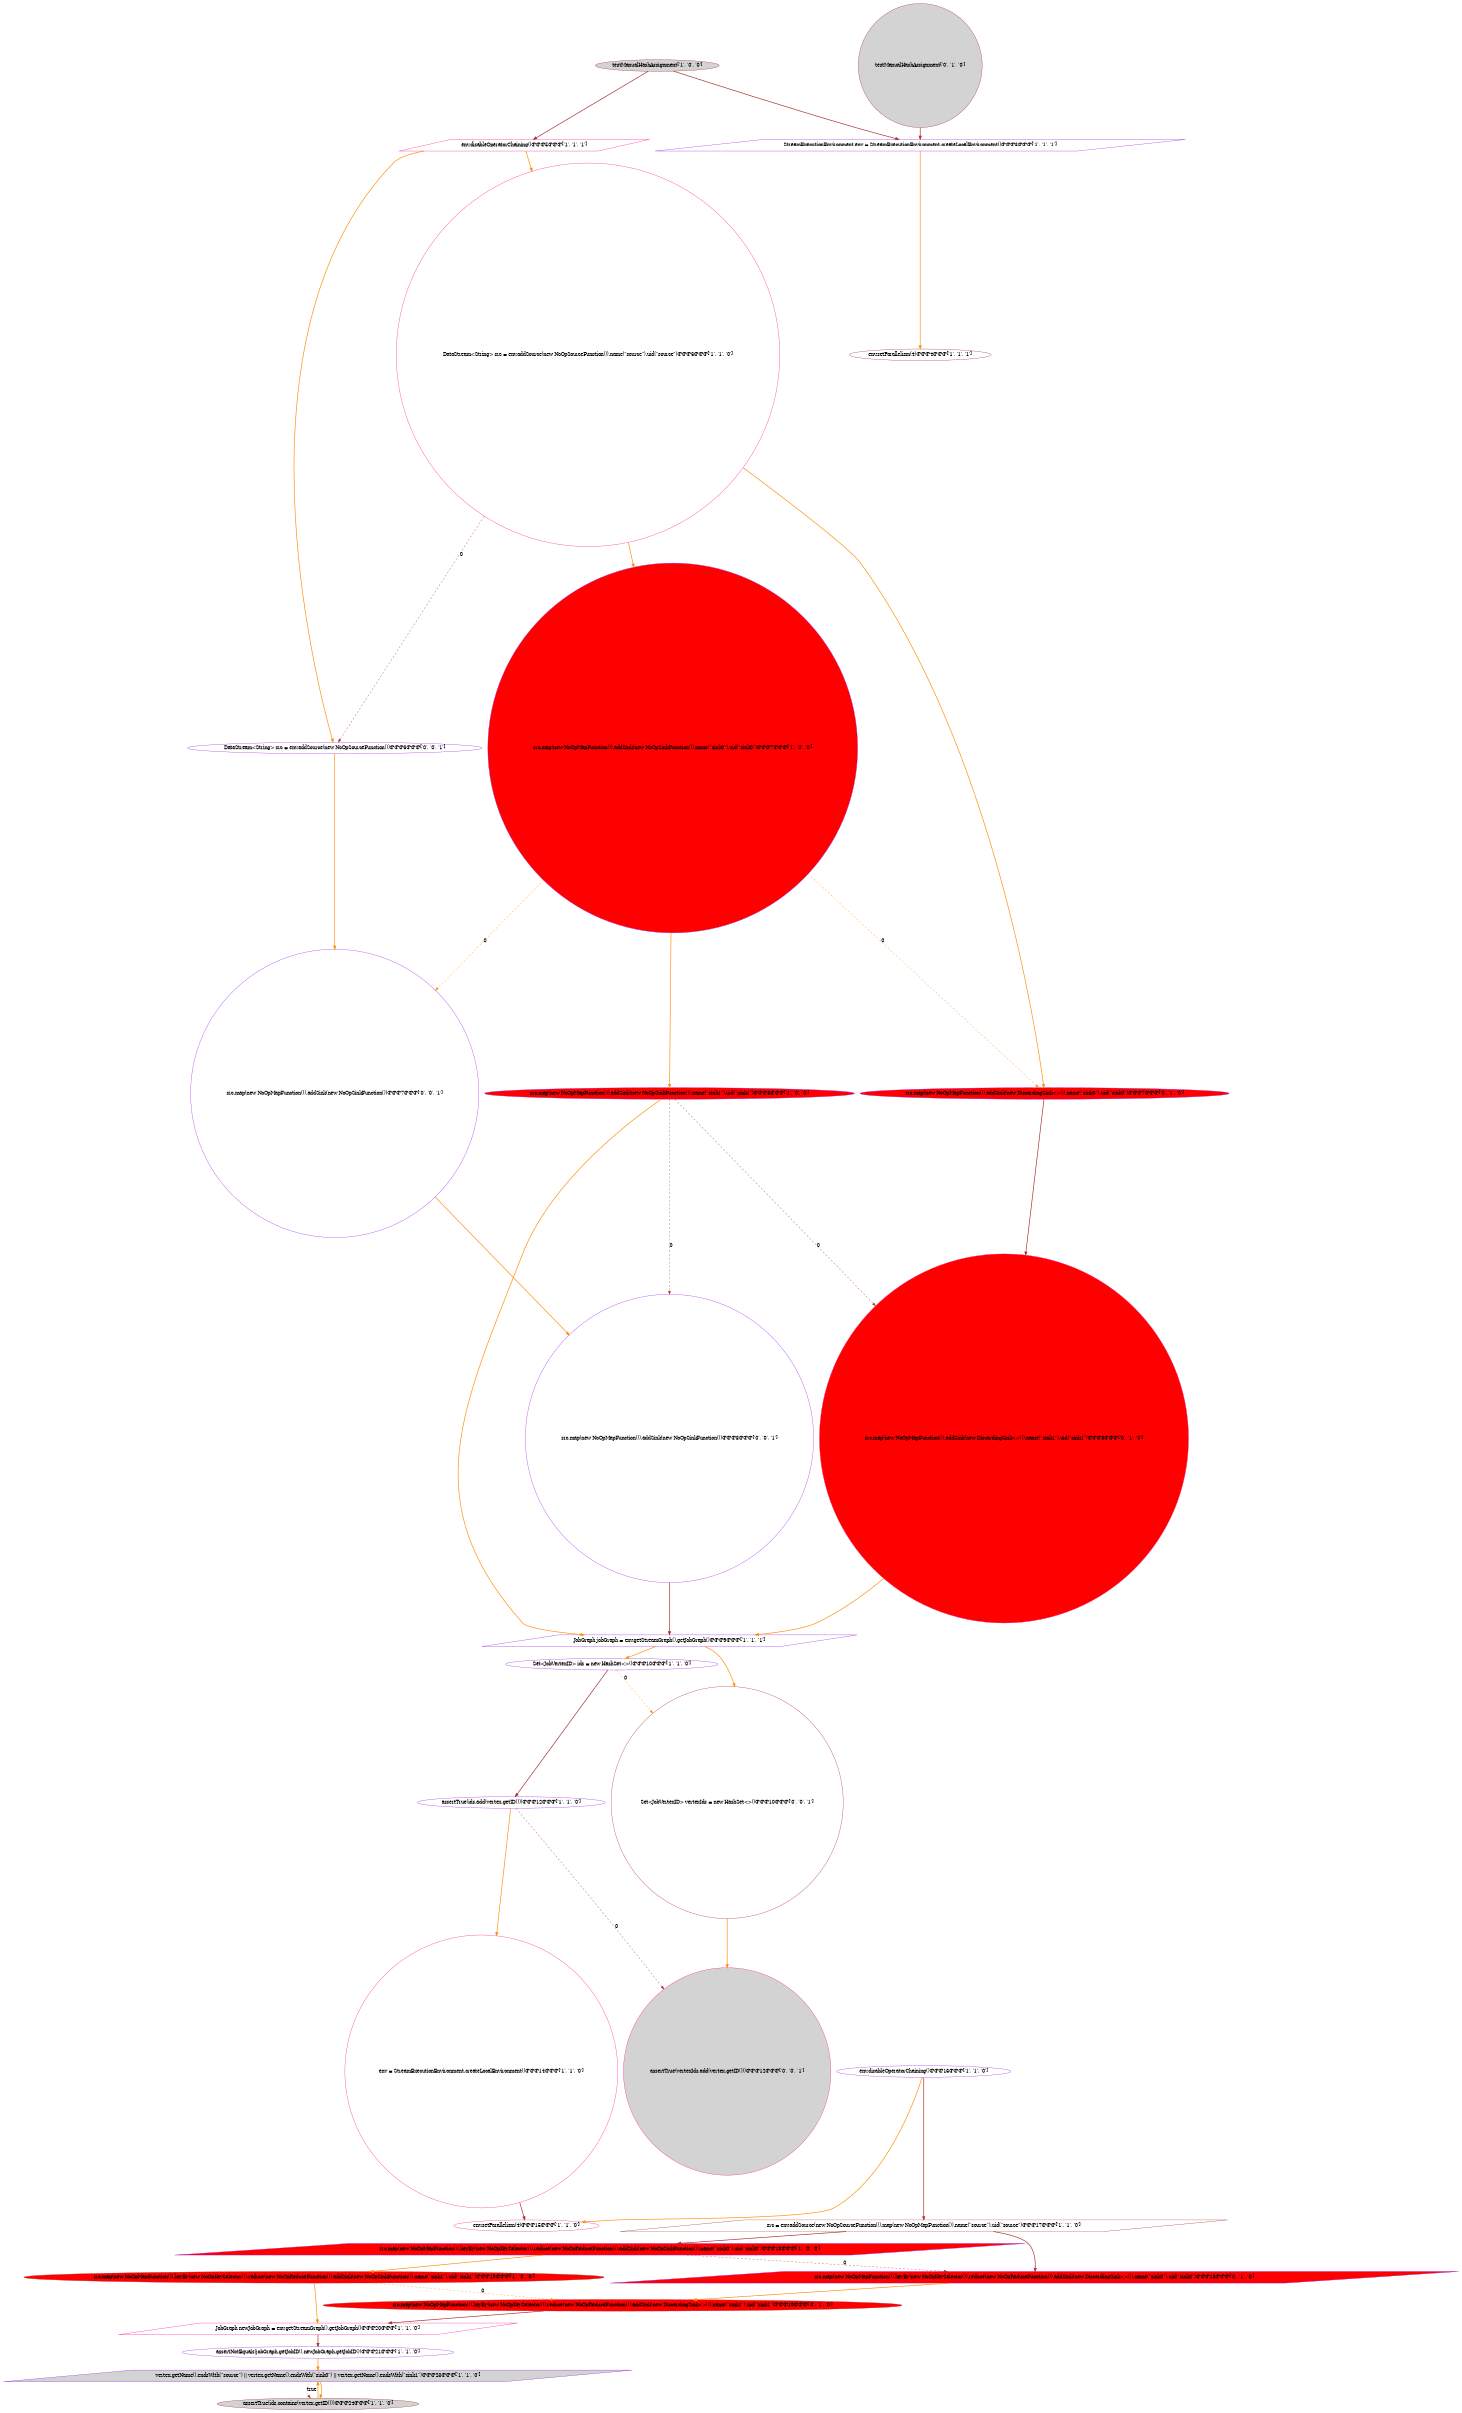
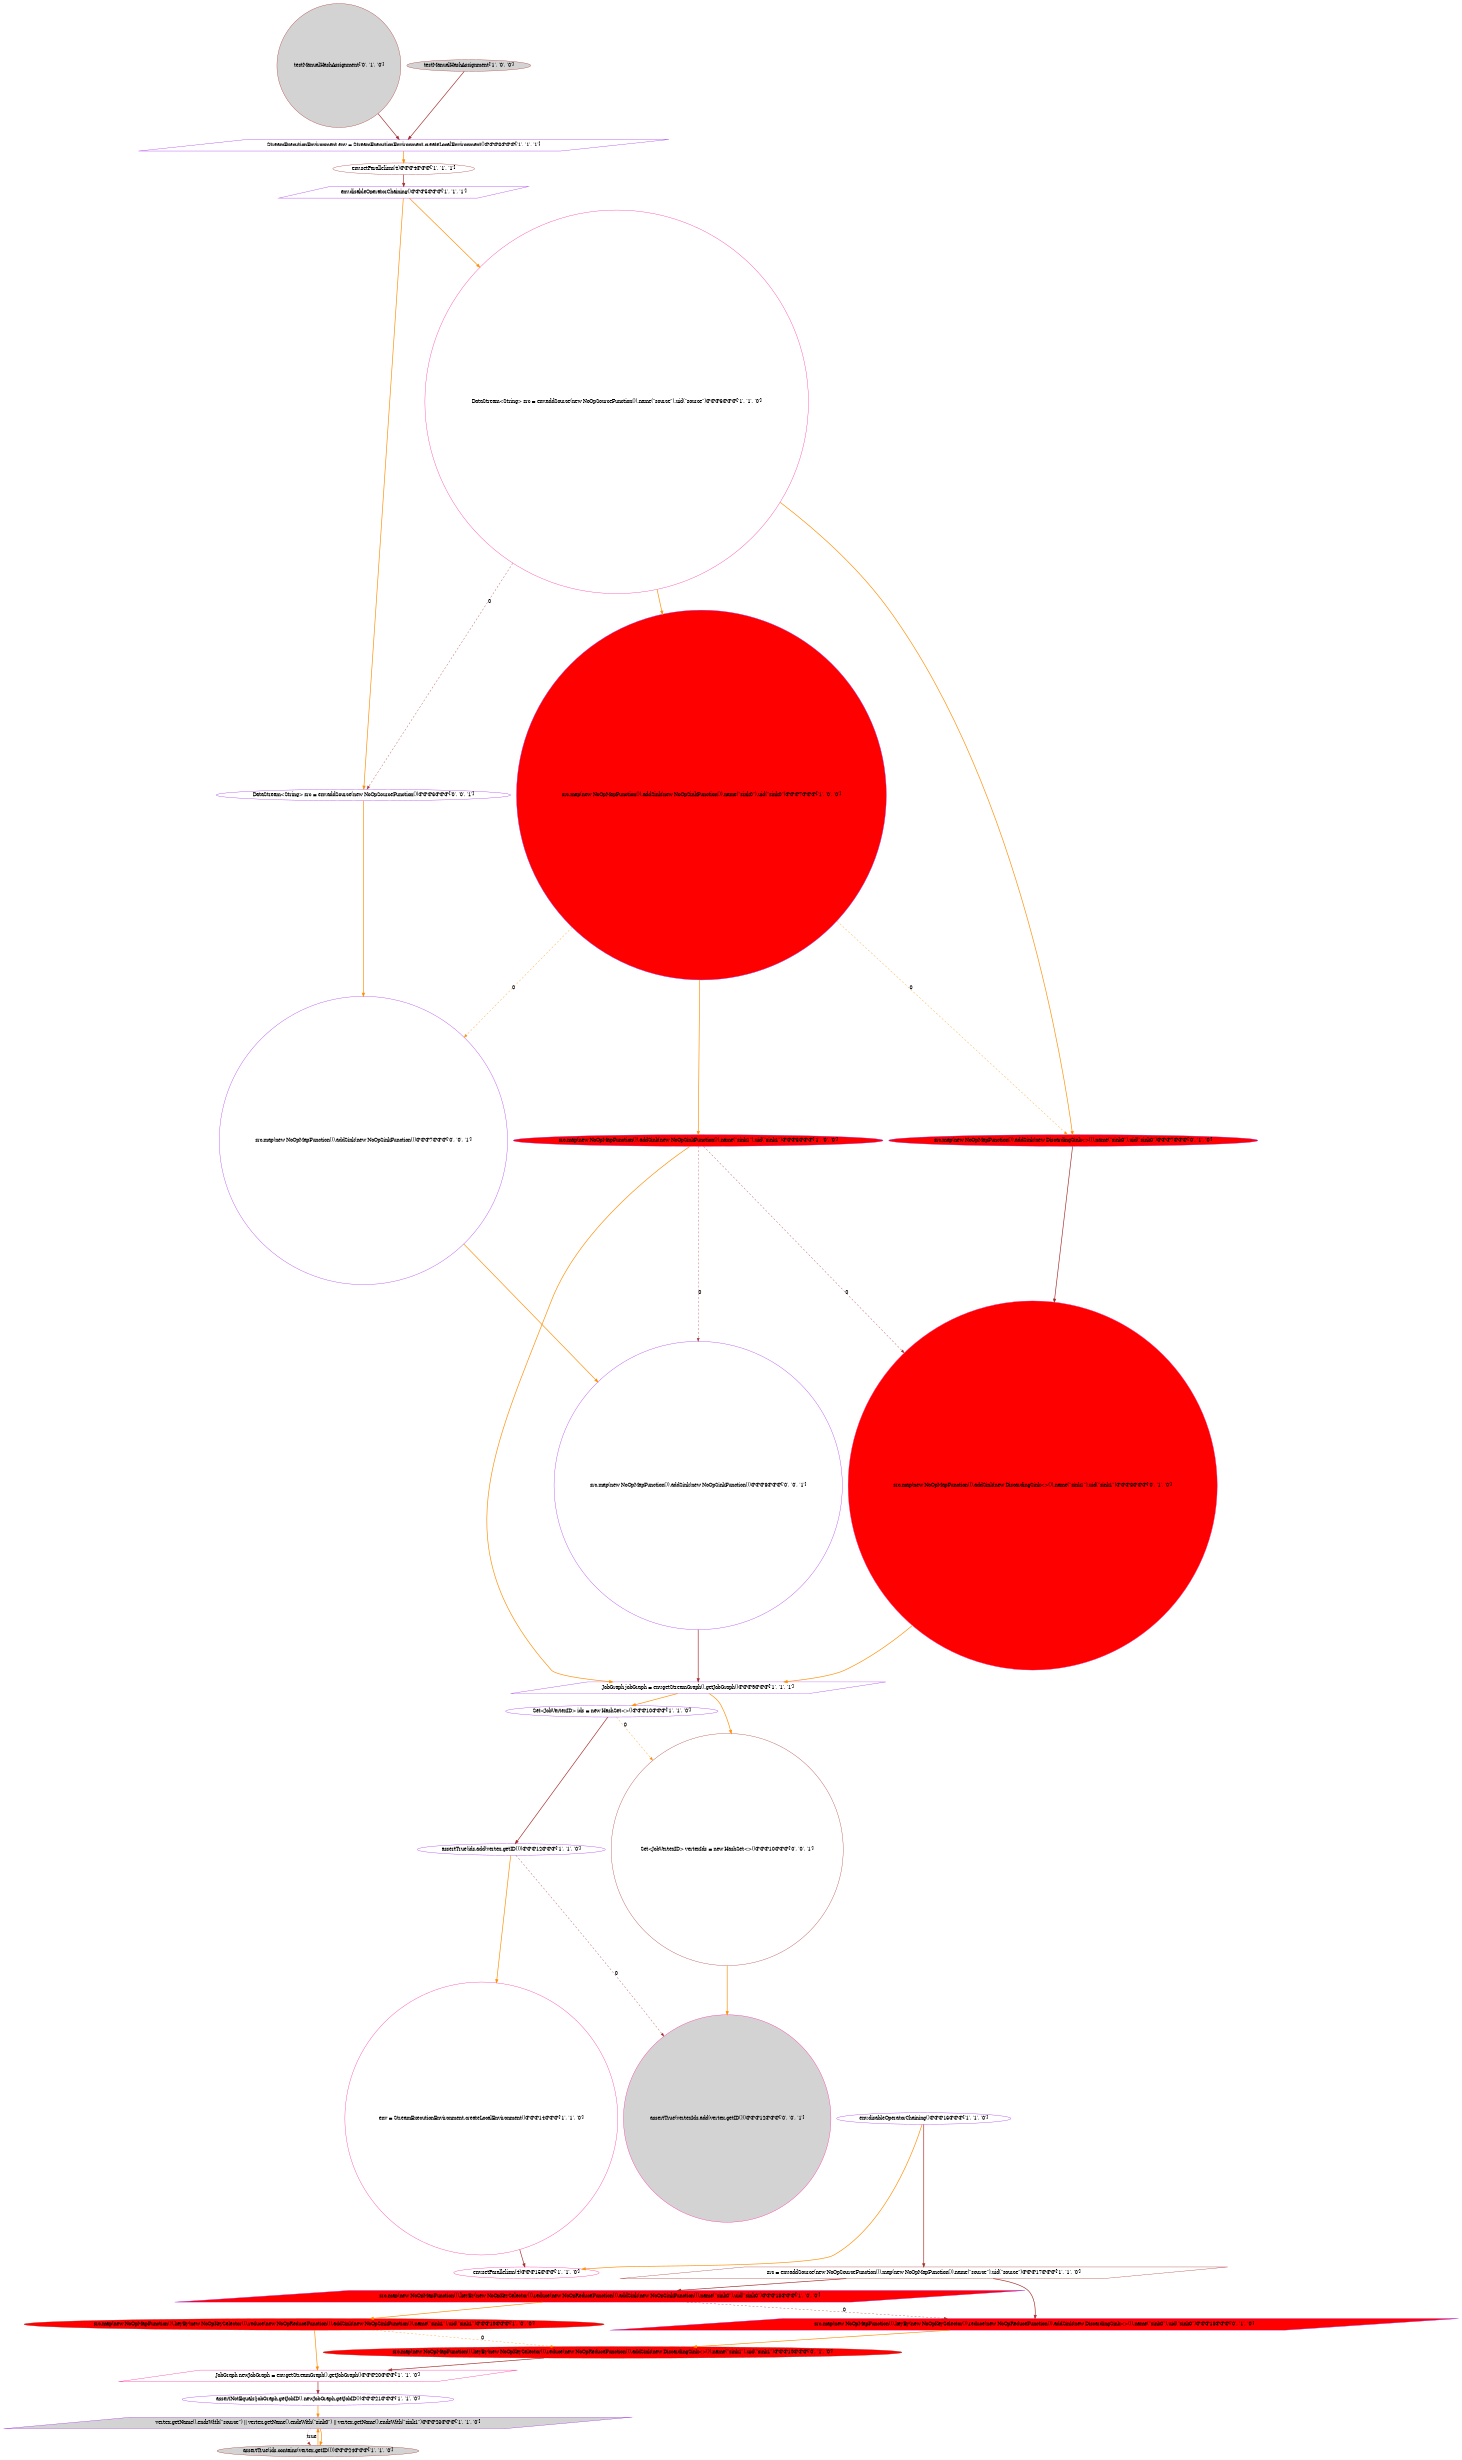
edge "testManualHashAssignment['1', '0', '0']" -> "env.disableOperatorChaining()@@@5@@@['1', '1', '1']": now "env.setParallelism(4)@@@4@@@['1', '1', '1']" -> "env.disableOperatorChaining()@@@5@@@['1', '1', '1']"
node "env.disableOperatorChaining()@@@5@@@['1', '1', '1']": color deeppink -> purple
